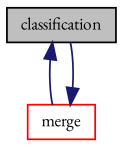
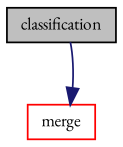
edge "merge" -> "classification": removed
